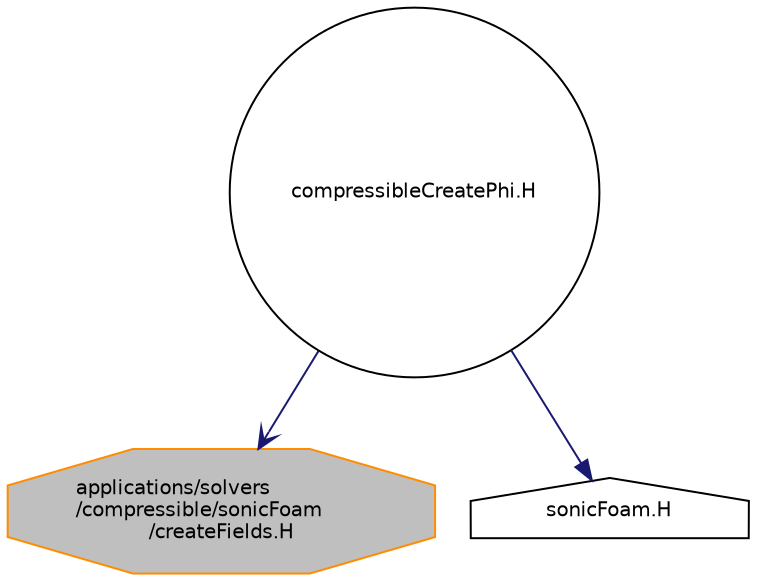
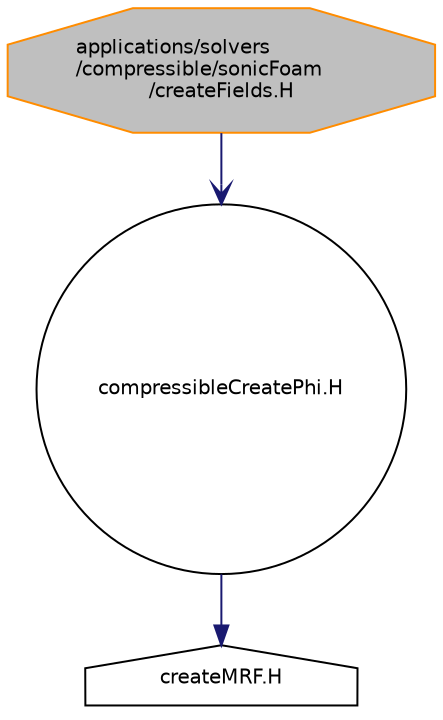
edge "compressibleCreatePhi.H" -> "applications/solvers /compressible/sonicFoam /createFields.H": reversed
node "sonicFoam.H": label "sonicFoam.H" -> "createMRF.H"
